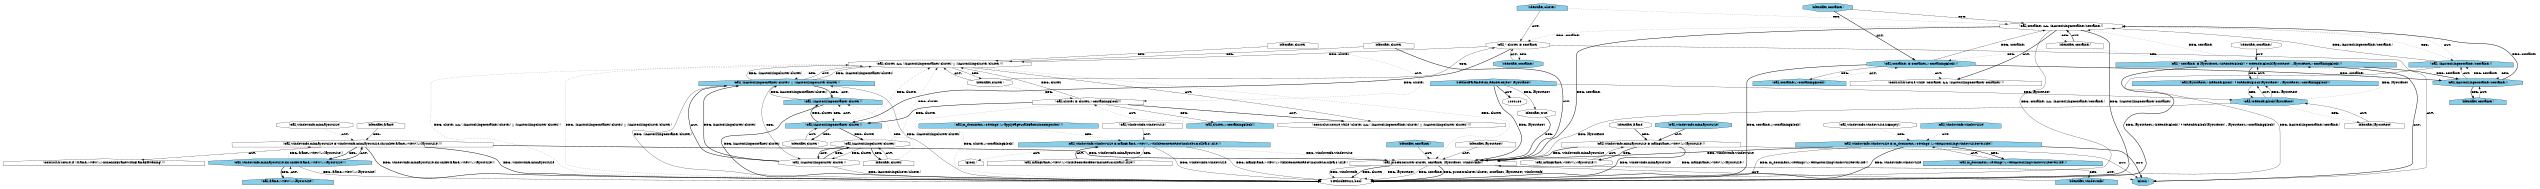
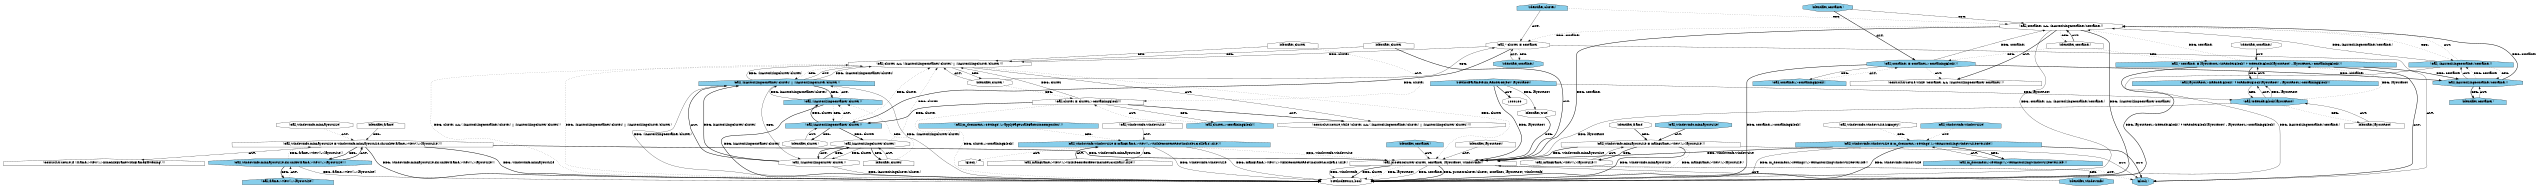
node "(Identifier,windowInfo)": shape house -> octagon
